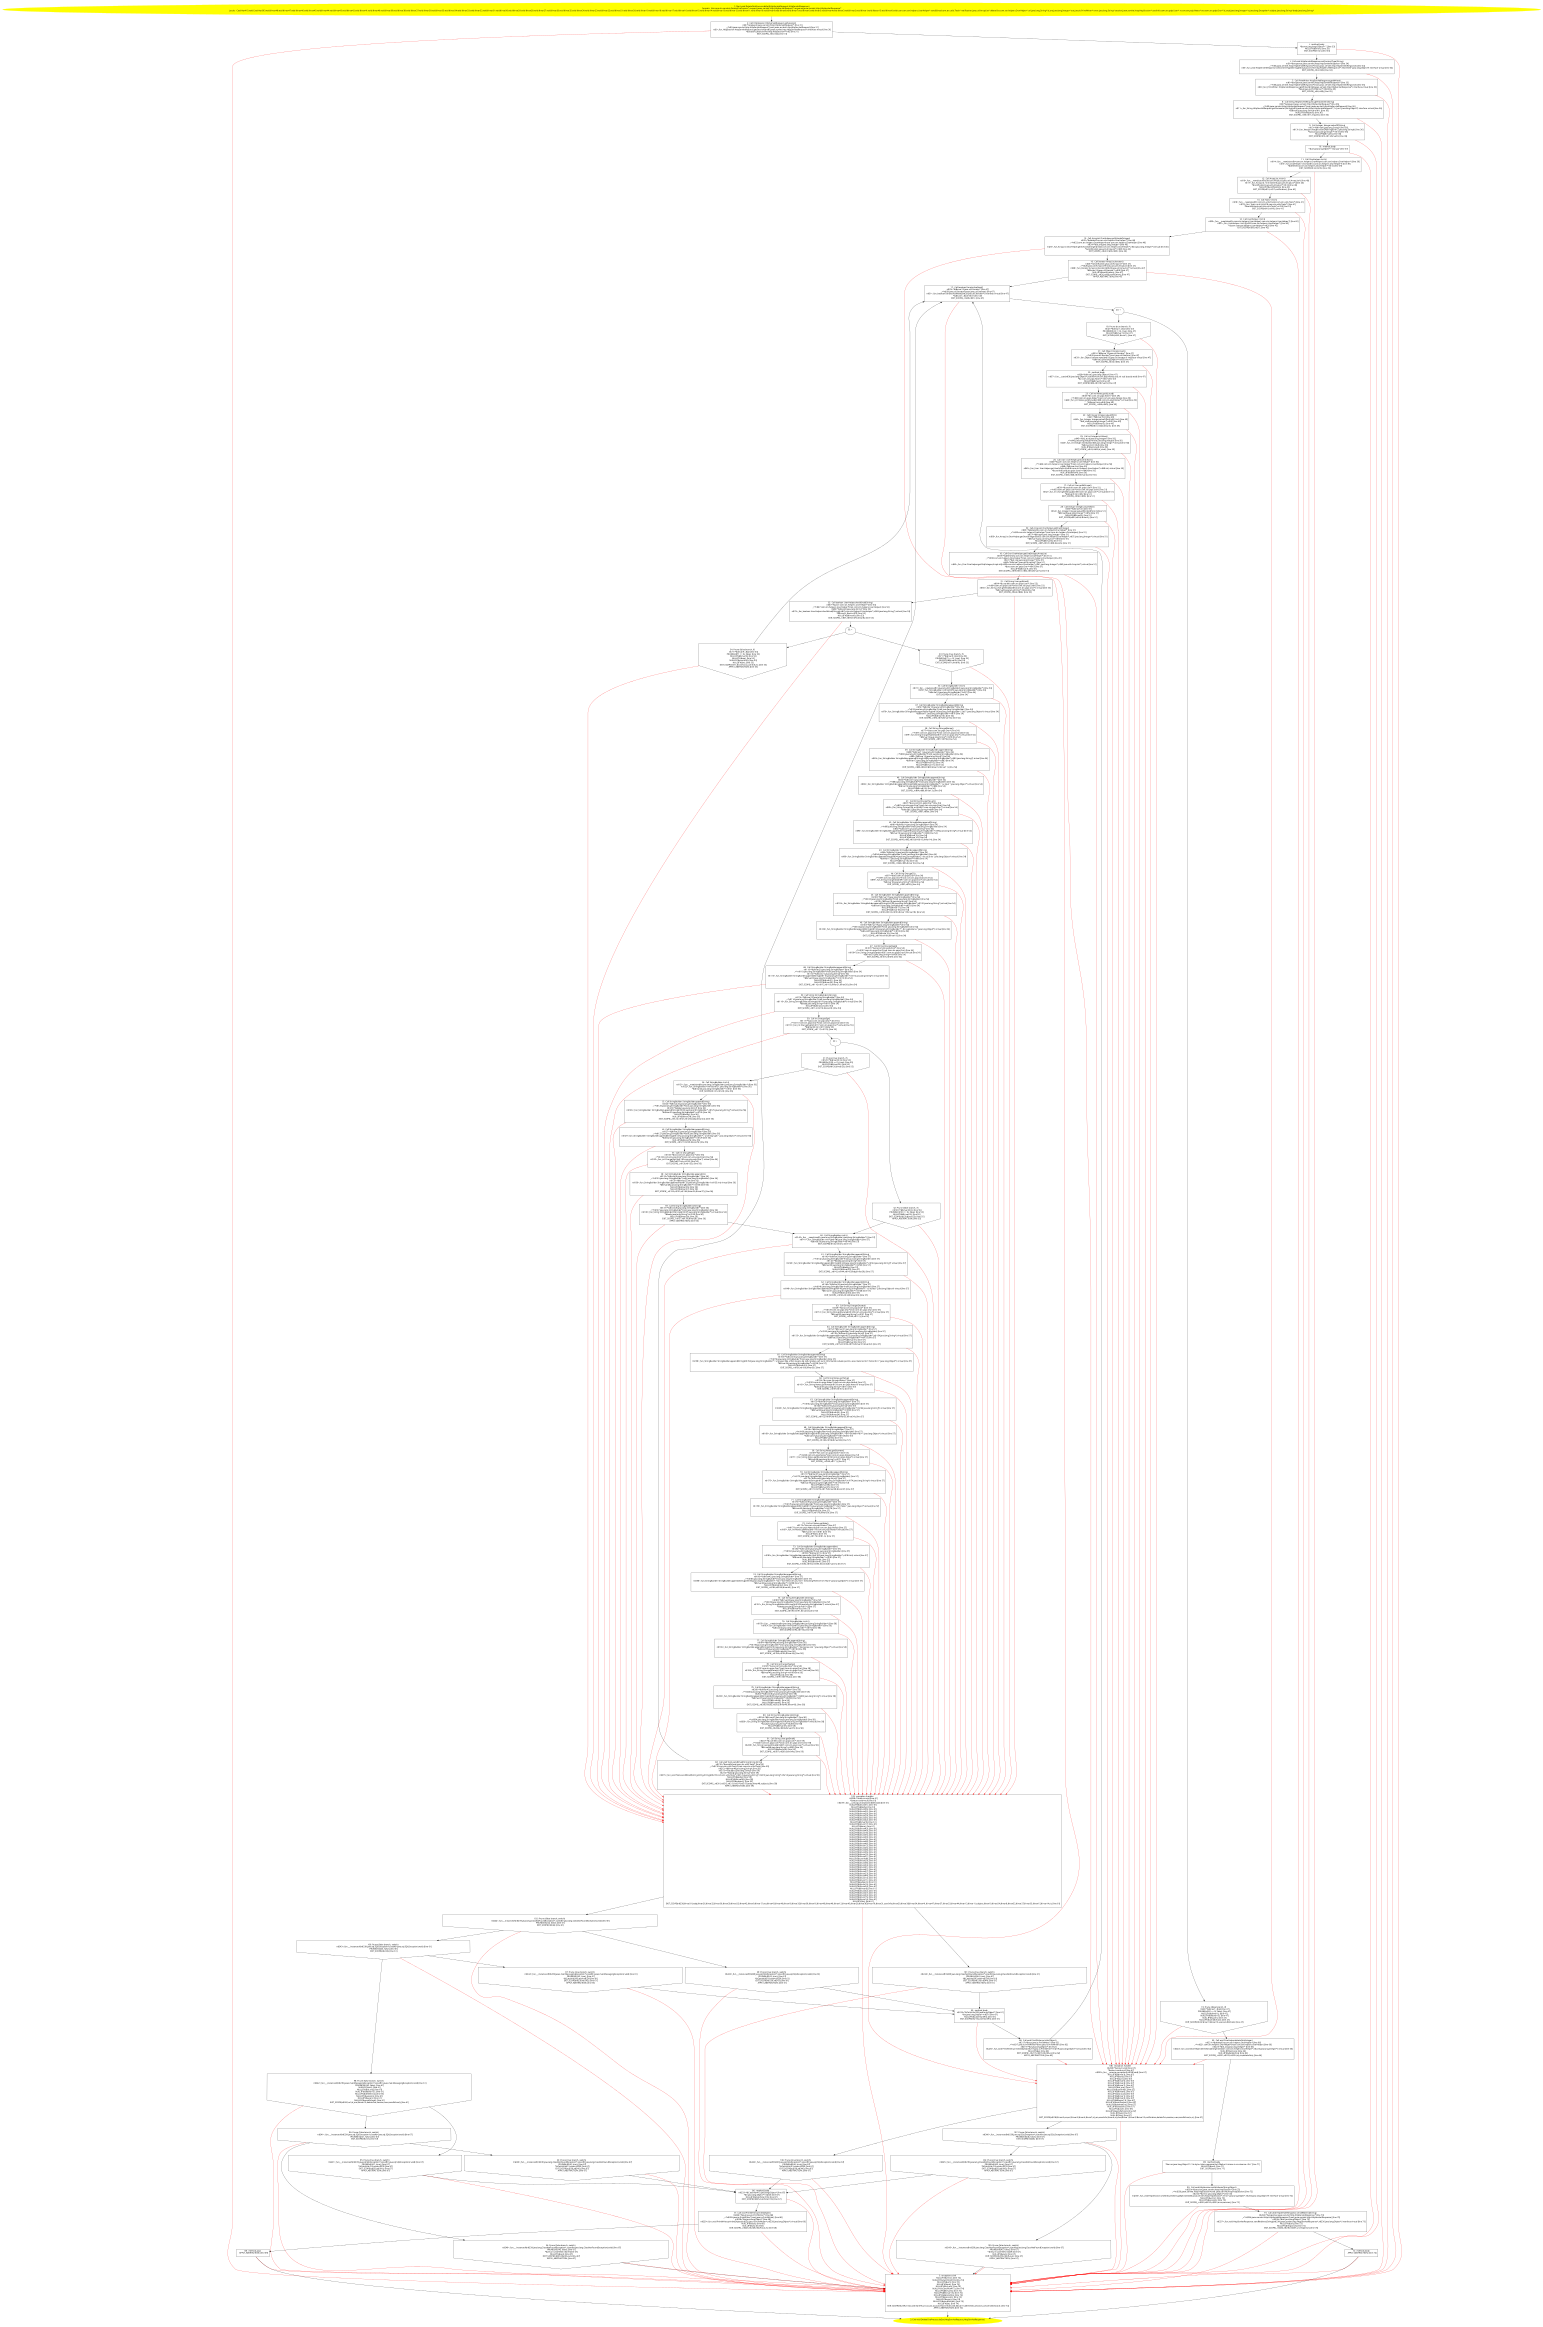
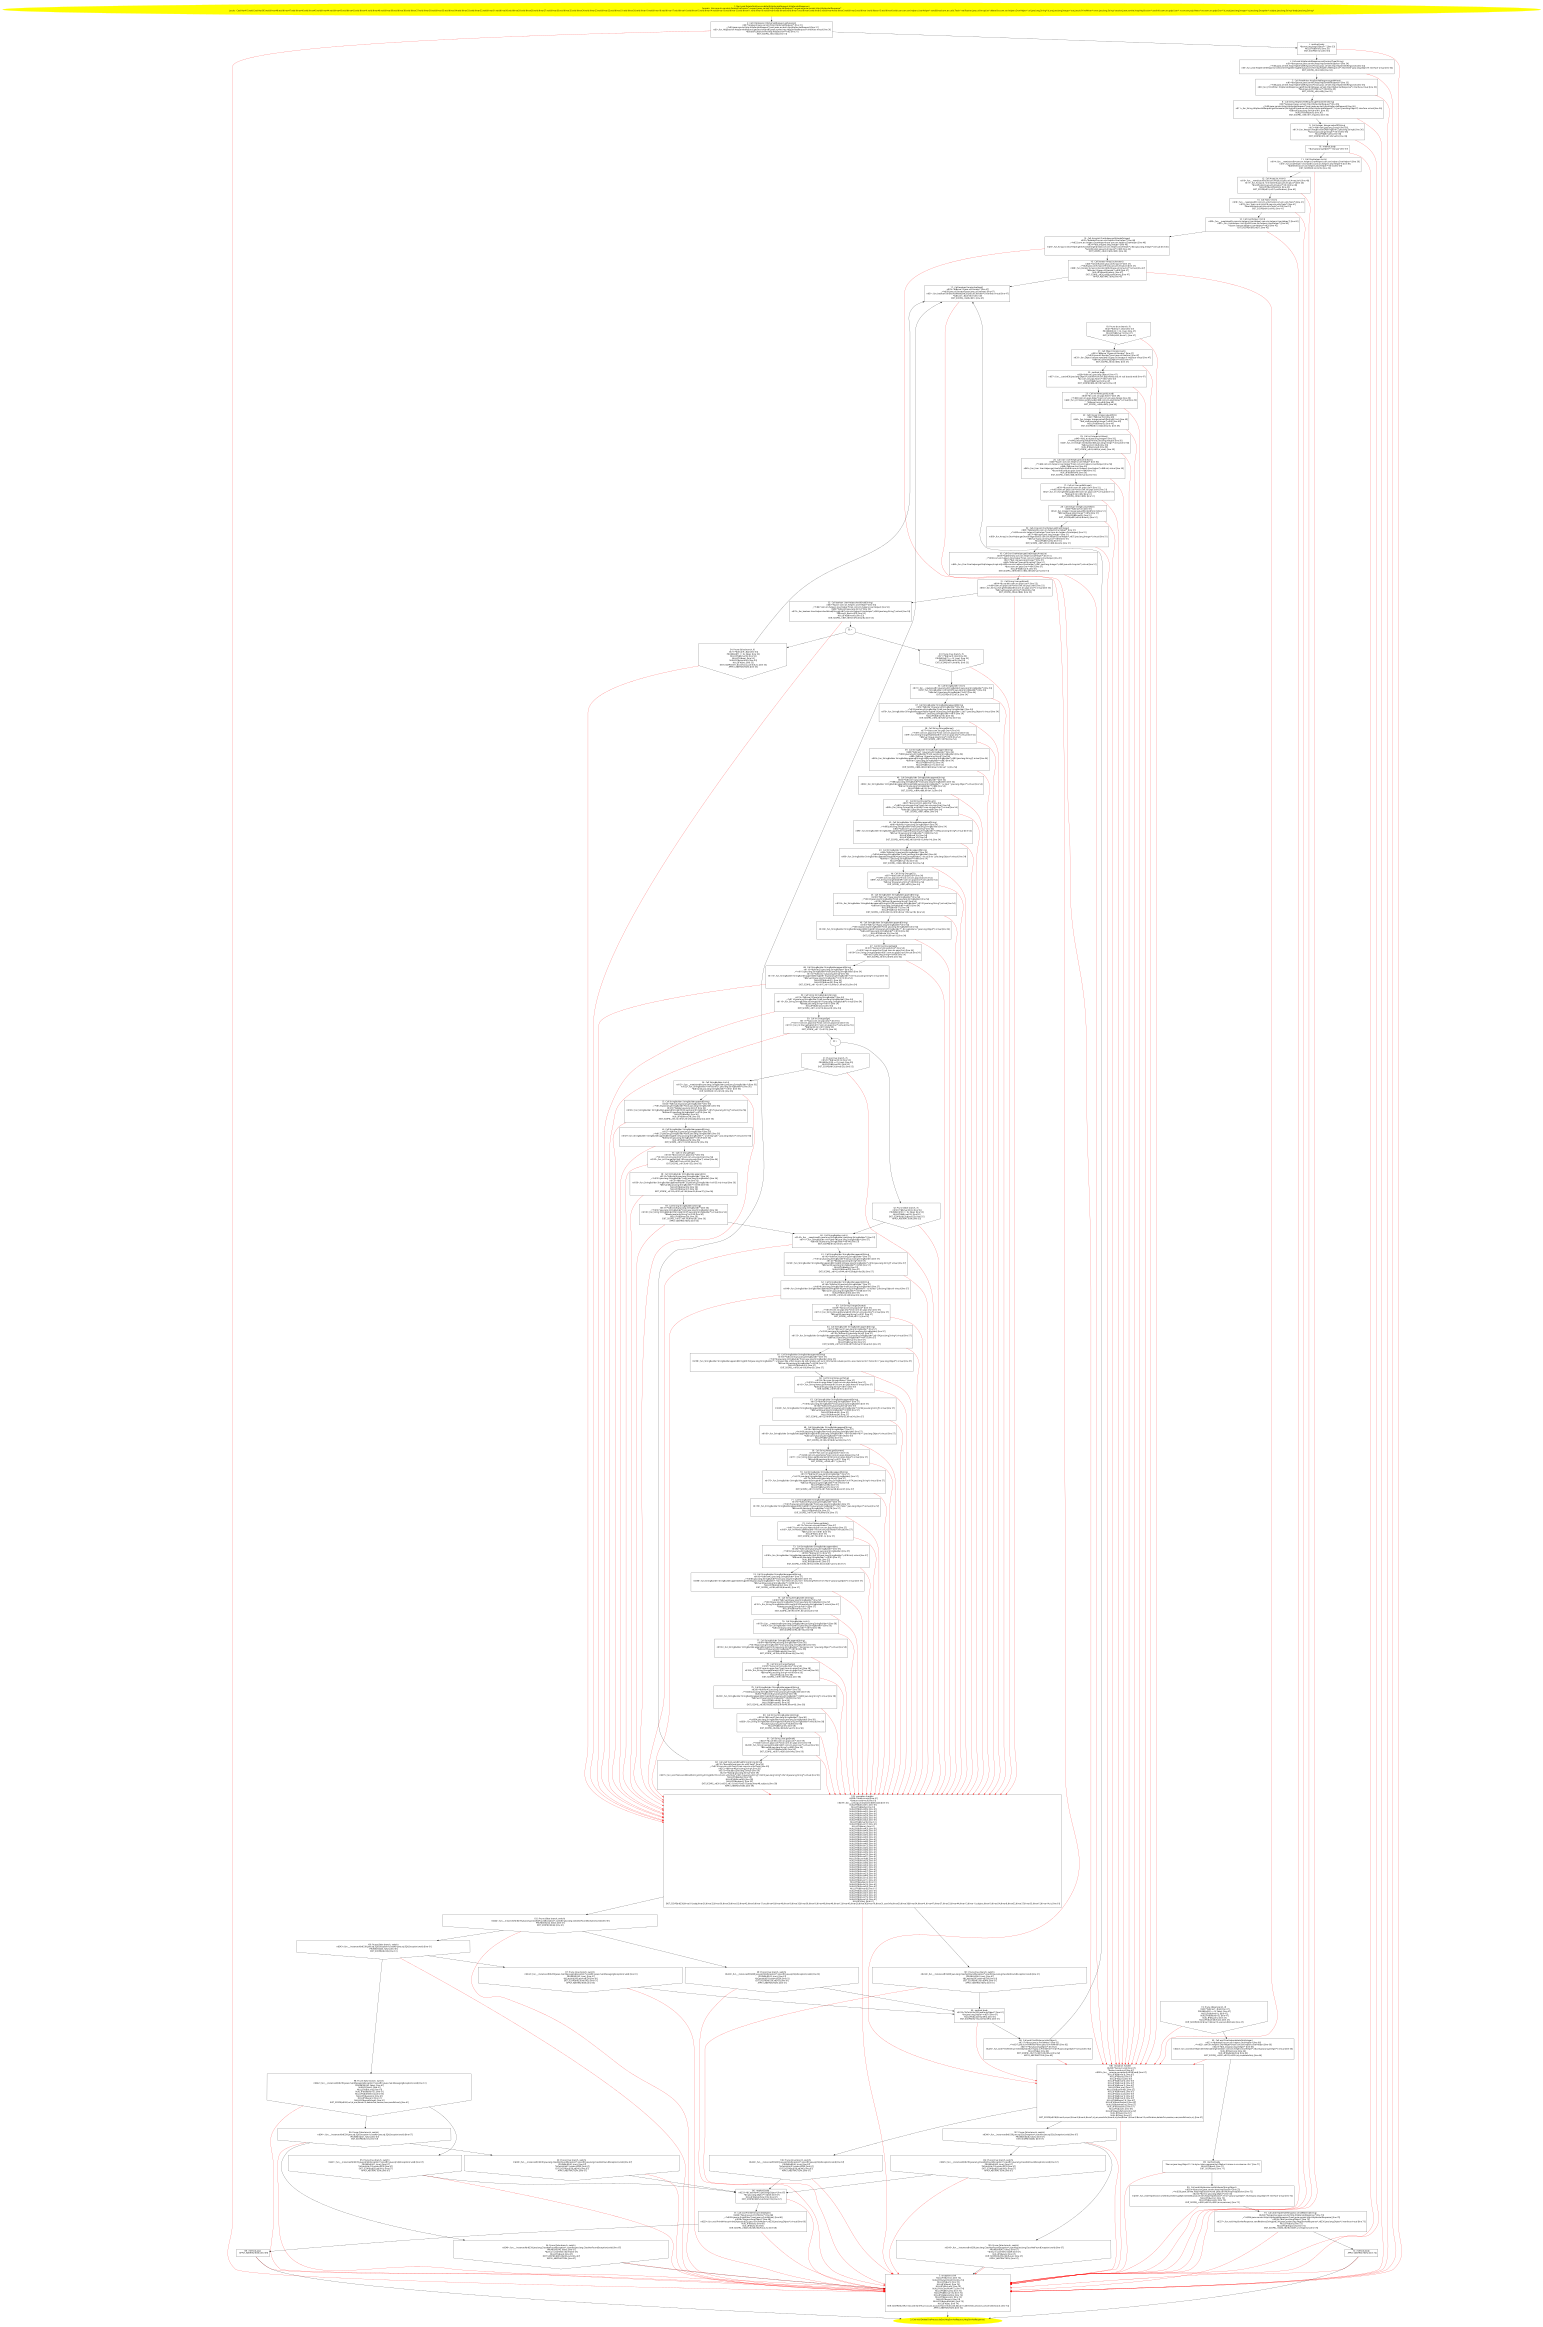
node "20: +": removed
